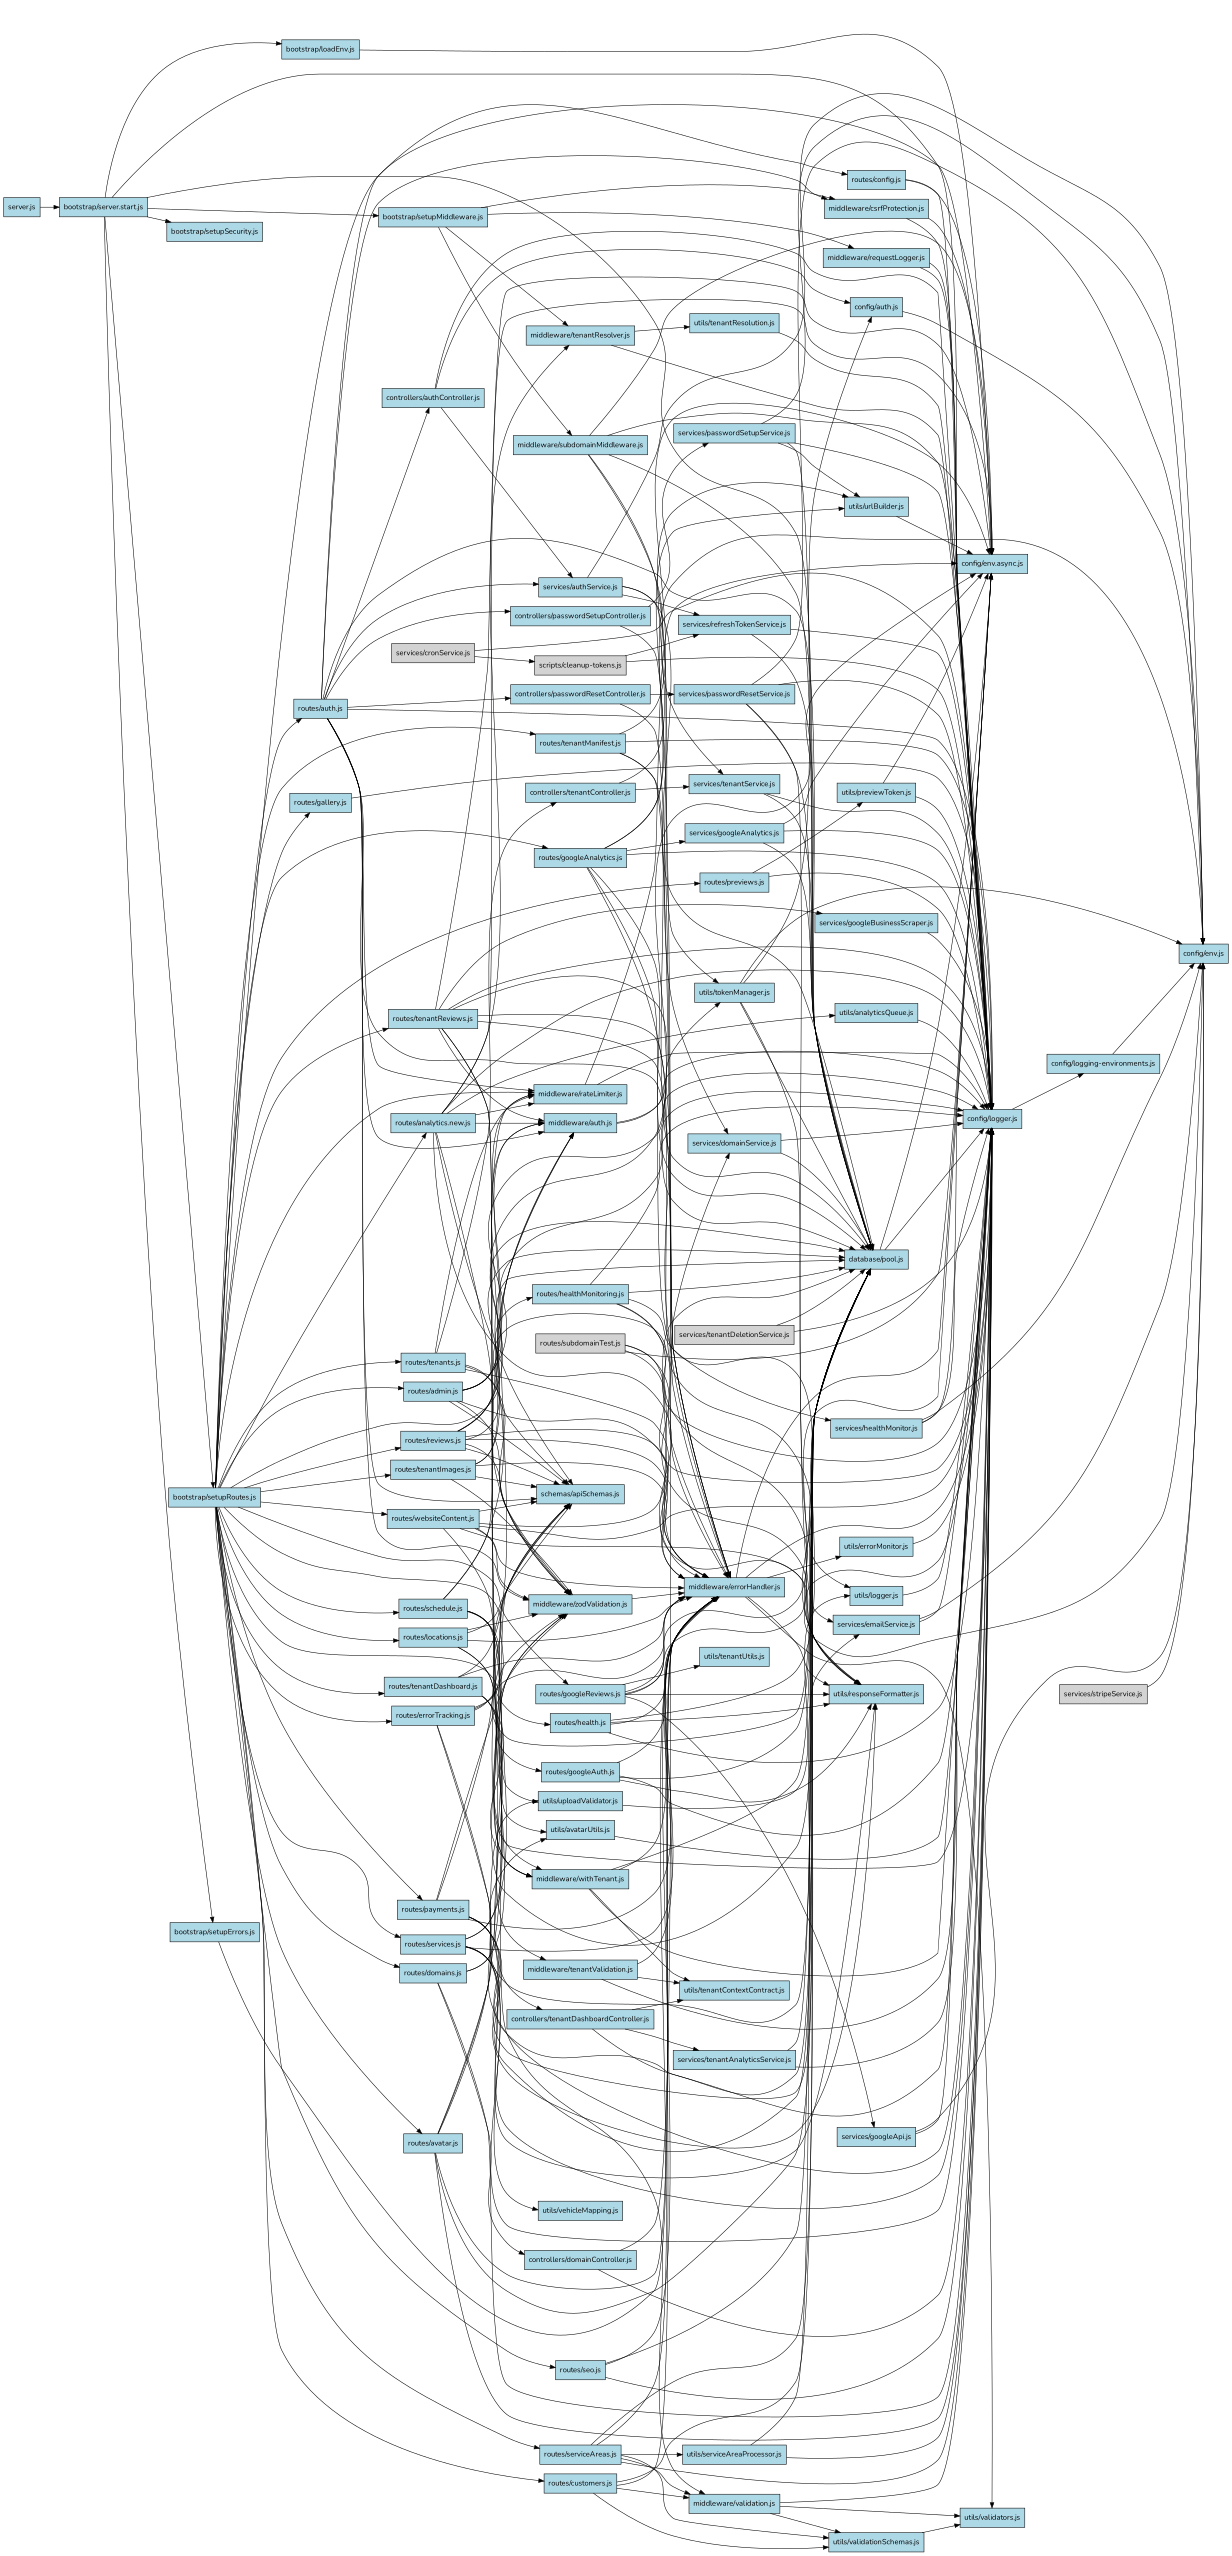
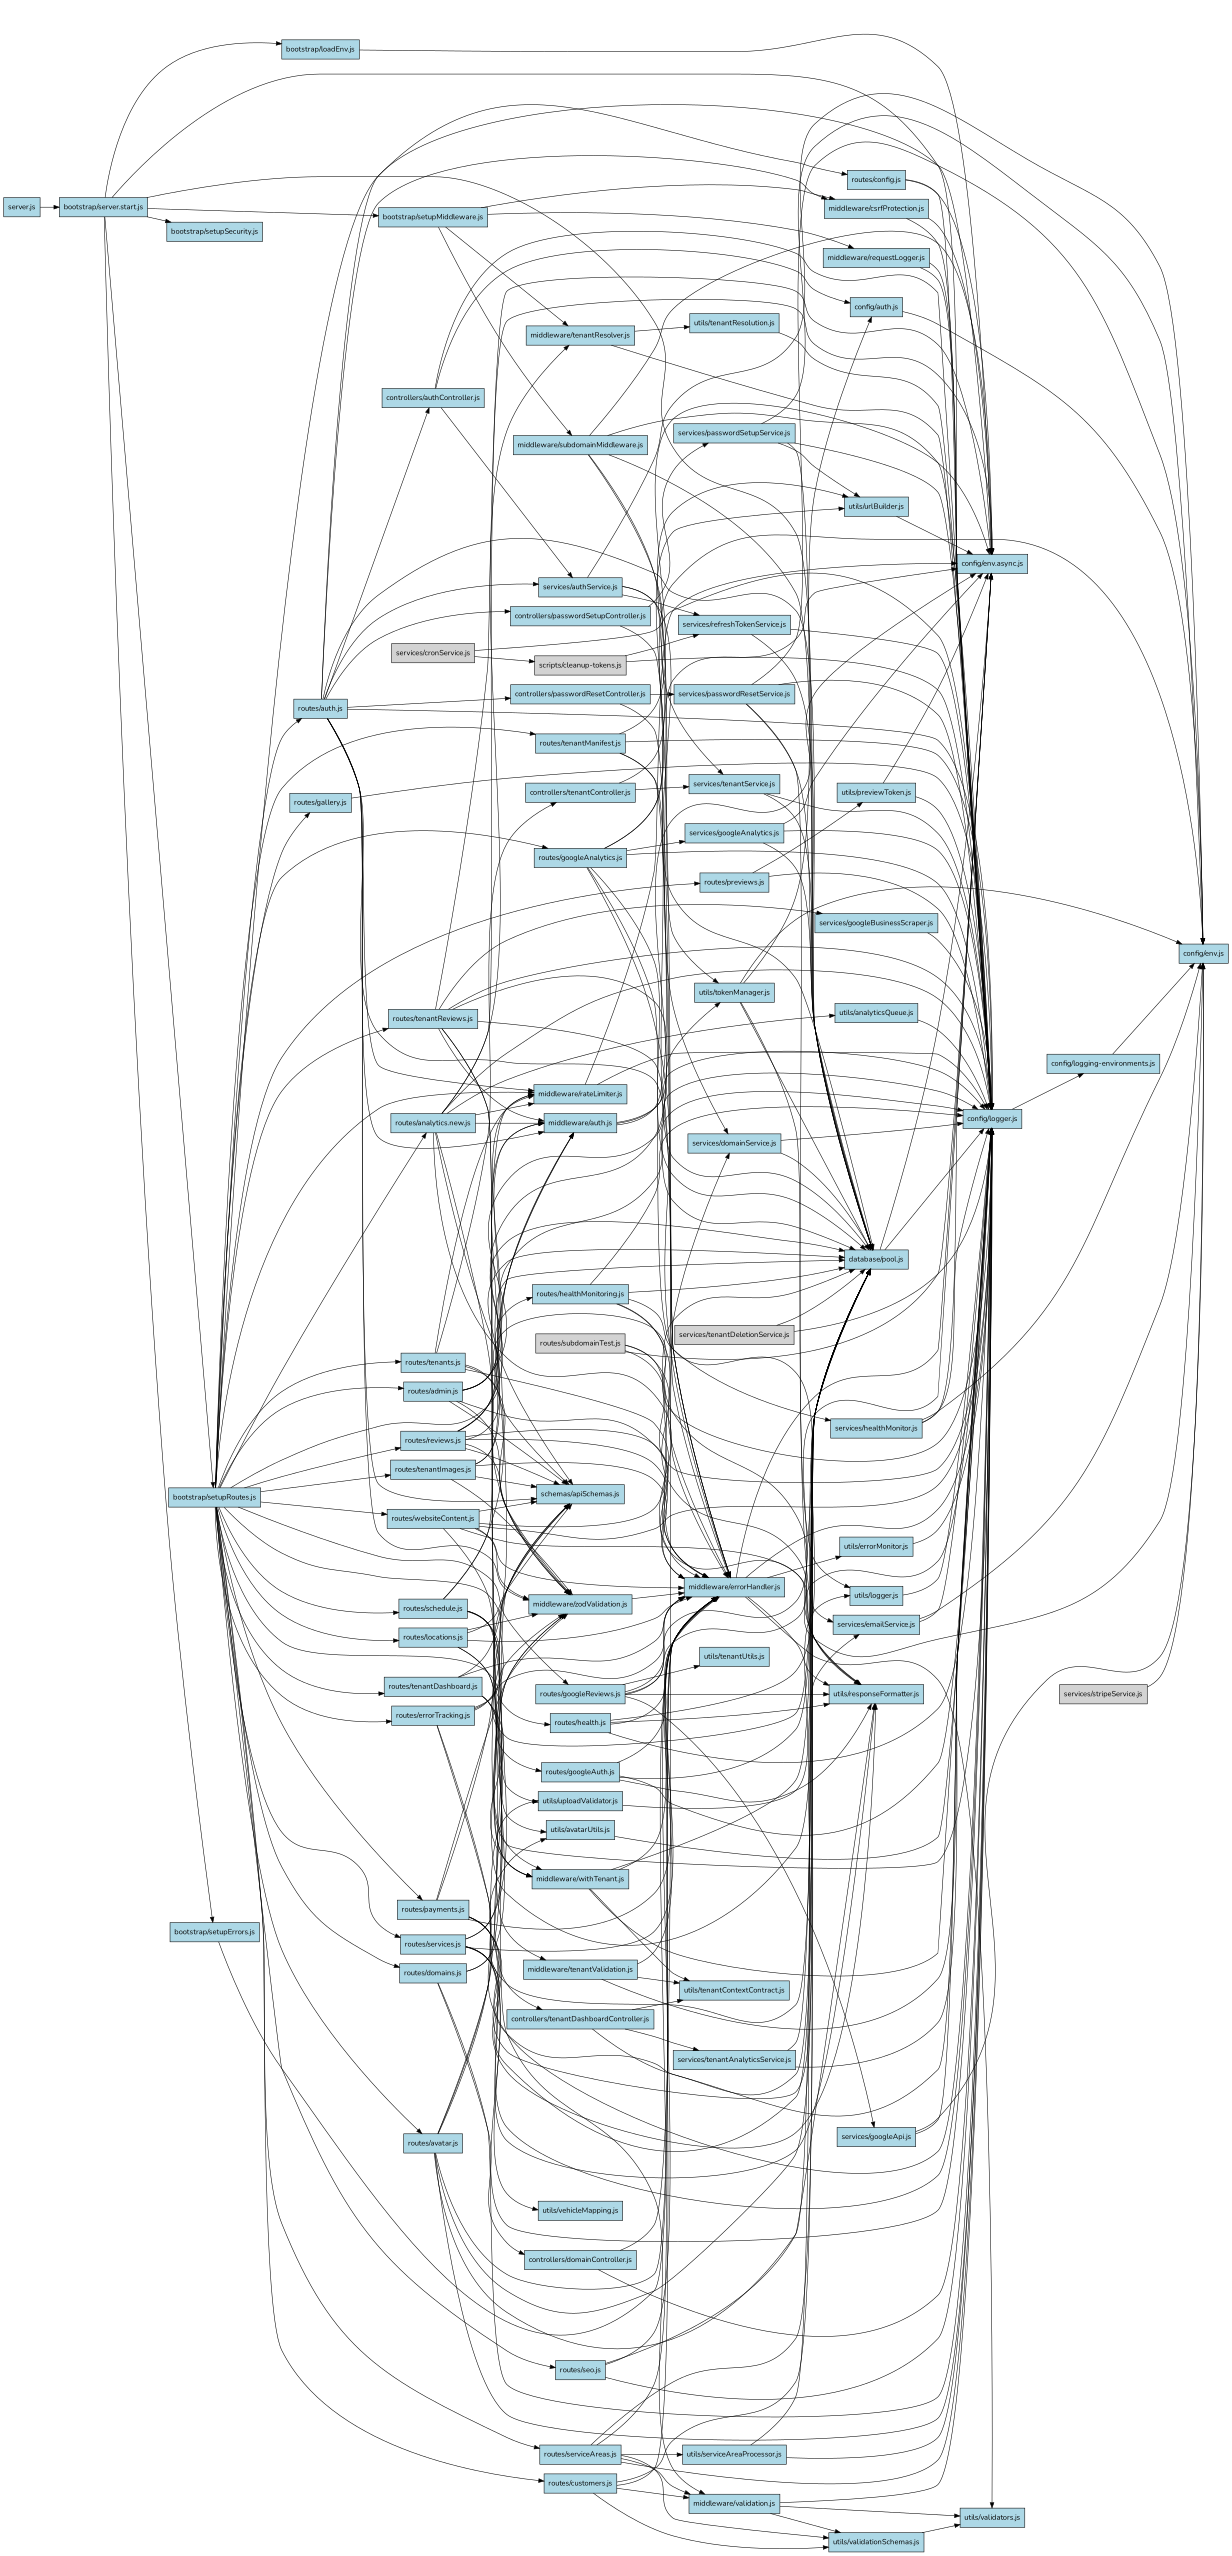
edge "middleware/auth.js" -> "config/env.async.js": added
edge "routes/tenantReviews.js" -> "utils/responseFormatter.js": now "routes/avatar.js" -> "utils/responseFormatter.js"
